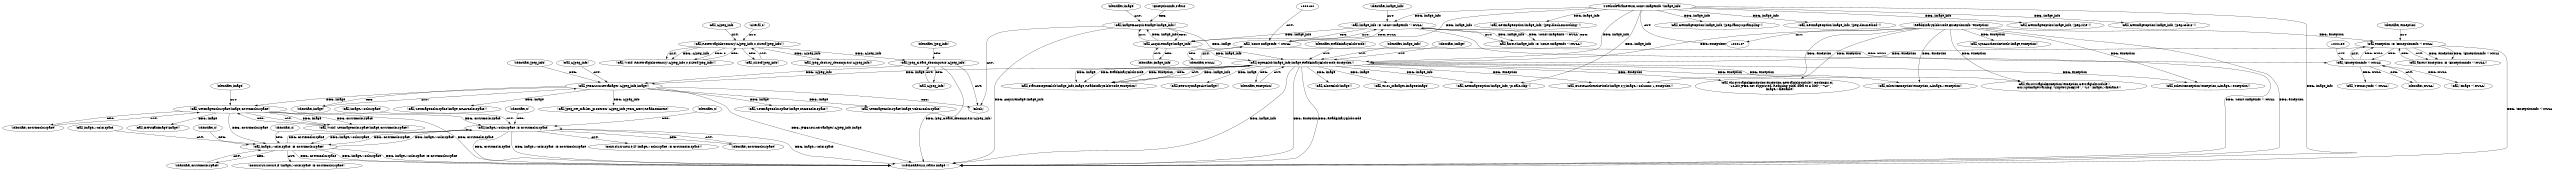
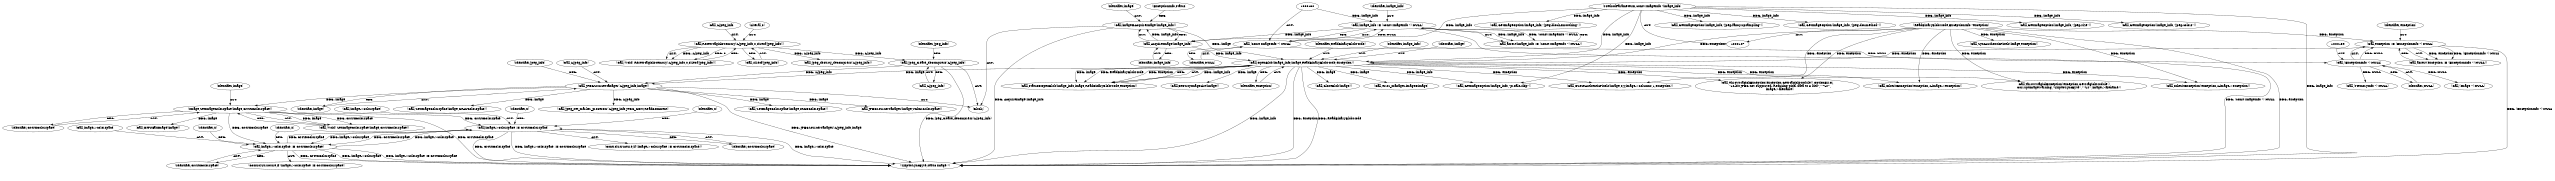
edge "(MethodParameterIn,const ImageInfo *image_info)" -> "(Call,image_info != (const ImageInfo *) NULL)": now "1000132" -> "(Call,image_info != (const ImageInfo *) NULL)"
edge "(Call,exception != (ExceptionInfo *) NULL)" -> "(Call,(ExceptionInfo *) NULL)": removed, label "CFG:"
edge "(Call,JPEGSourceManager(&jpeg_info,image))" -> "(Block,)": label "CFG: " -> "AST: "
node "(Call,SetImageColorspace(image,CMYKColorspace))": label "(Call,SetImageColorspace(image,CMYKColorspace))" -> "(Image,SetImageColorspace(image,CMYKColorspace))"
node "(Call,SetImageColorspace(image,YCbCrColorspace))": label "(Call,SetImageColorspace(image,YCbCrColorspace))" -> "(Call,JPEGSourceManager(image,YCbCrColorspace))"
node "(MethodReturn,static Image *)": label "(MethodReturn,static Image *)" -> "(SkipToSyncByte,static Image *)"
